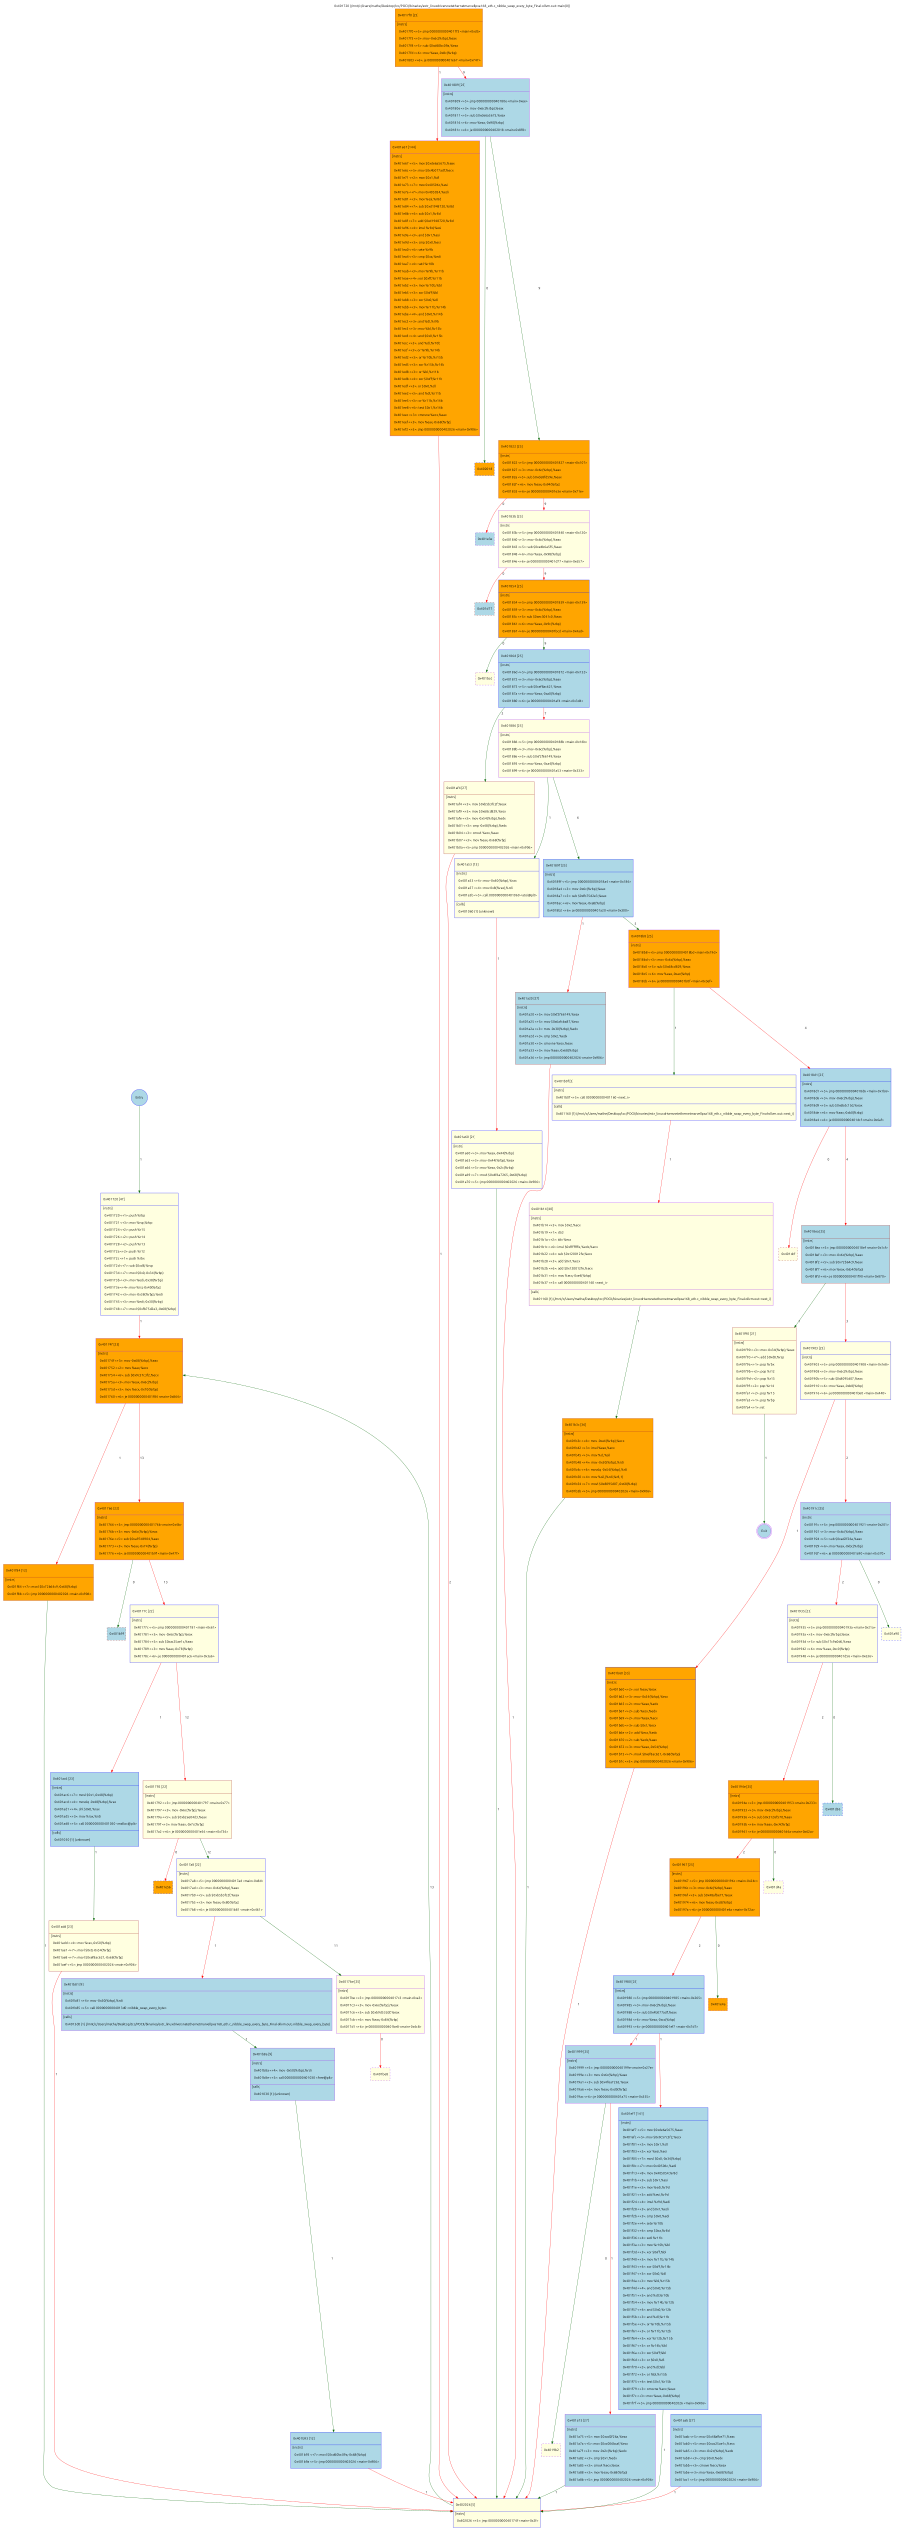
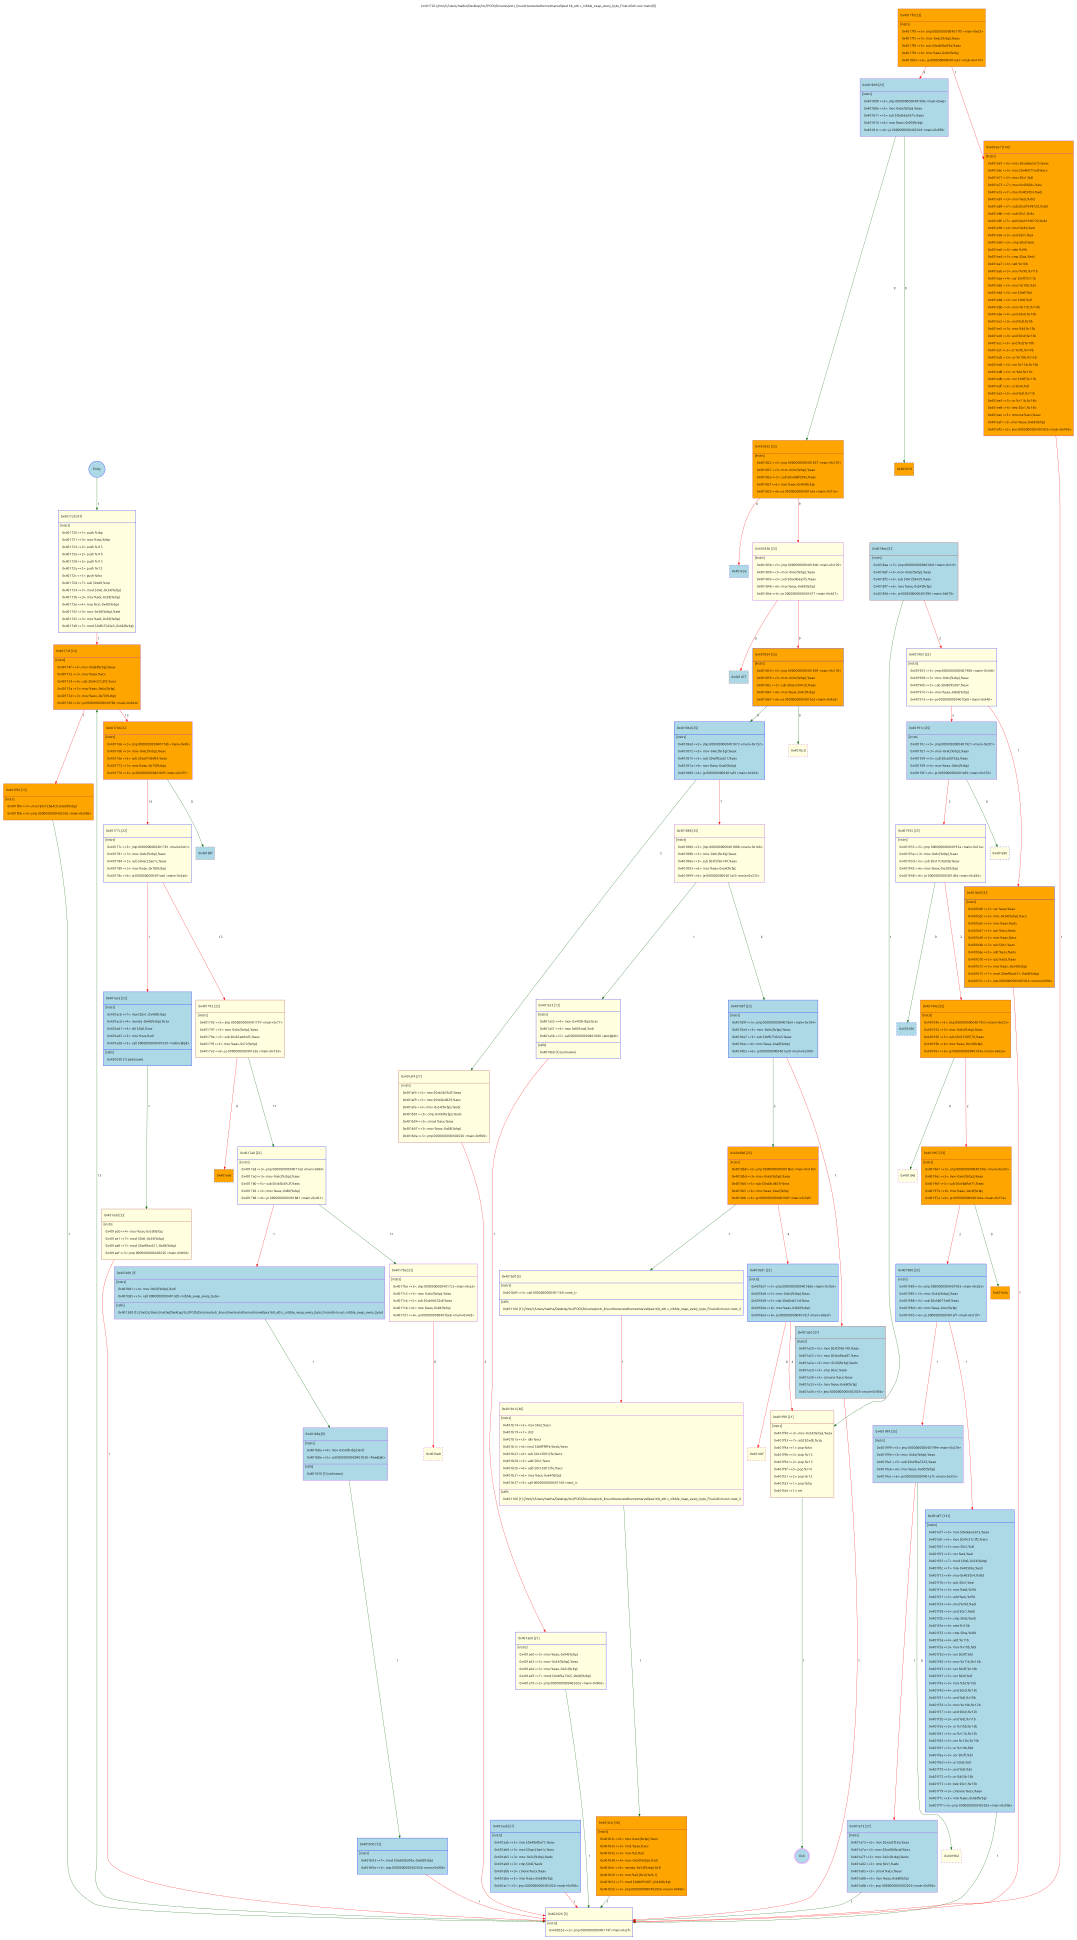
edge "0x4018d1 [25]" -> "0x4018ea [25]": now "0x4018d1 [25]" -> "0x401f90 [21]"
